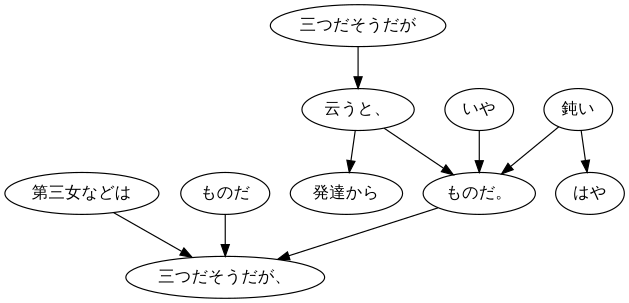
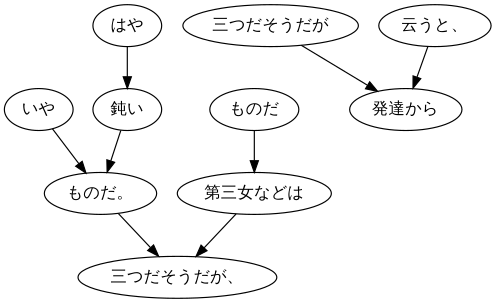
edge "三つだそうだが" -> "云うと、": now "三つだそうだが" -> "発達から"
edge "鈍い" -> "はや": reversed
edge "云うと、" -> "ものだ。": removed
edge "ものだ" -> "三つだそうだが、": now "ものだ" -> "第三女などは"
